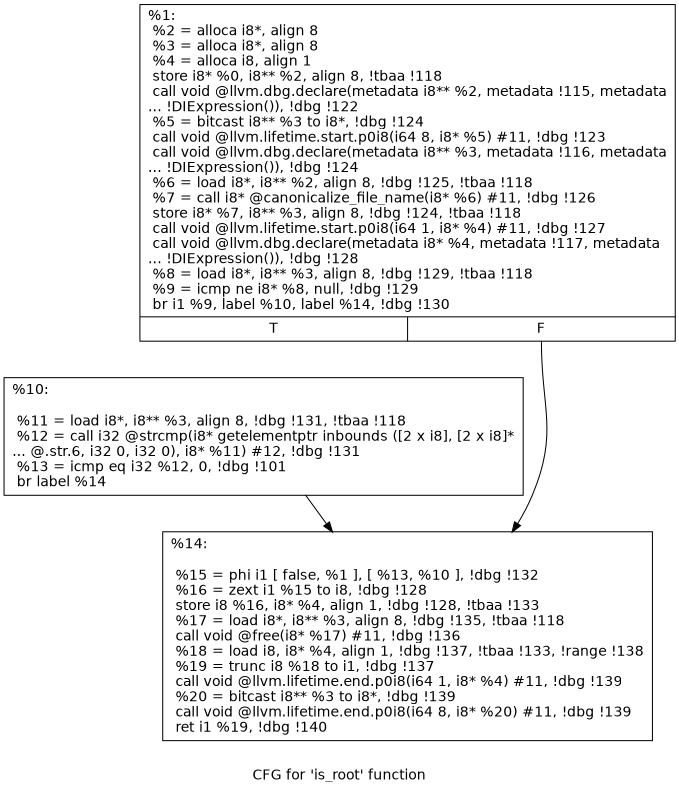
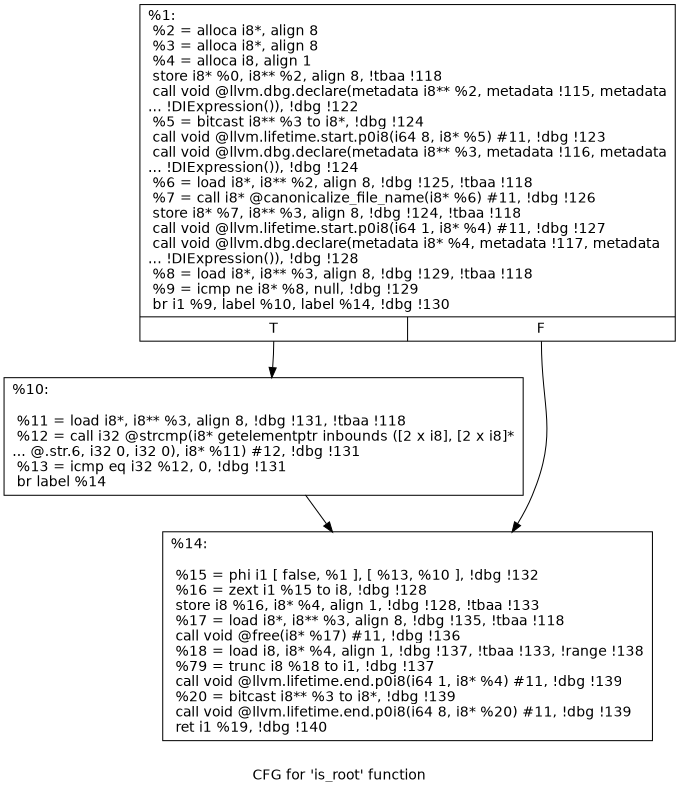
edge "%1:" -> "%10:": added
node "%10:": text "%13 = icmp eq i32 %12, 0, !dbg !101" -> "%13 = icmp eq i32 %12, 0, !dbg !131"
node "%14:": text "%19 = trunc i8 %18 to i1, !dbg !137" -> "%79 = trunc i8 %18 to i1, !dbg !137"
